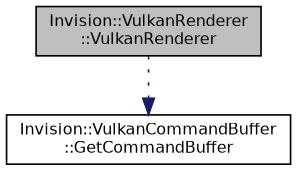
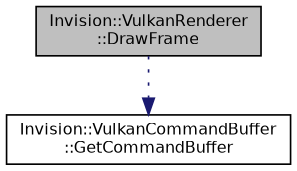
node "Invision::VulkanRenderer ::VulkanRenderer": label "Invision::VulkanRenderer ::VulkanRenderer" -> "Invision::VulkanRenderer ::DrawFrame"
